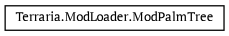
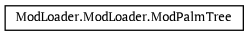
node "Terraria.ModLoader.ModPalmTree": label "Terraria.ModLoader.ModPalmTree" -> "ModLoader.ModLoader.ModPalmTree"
